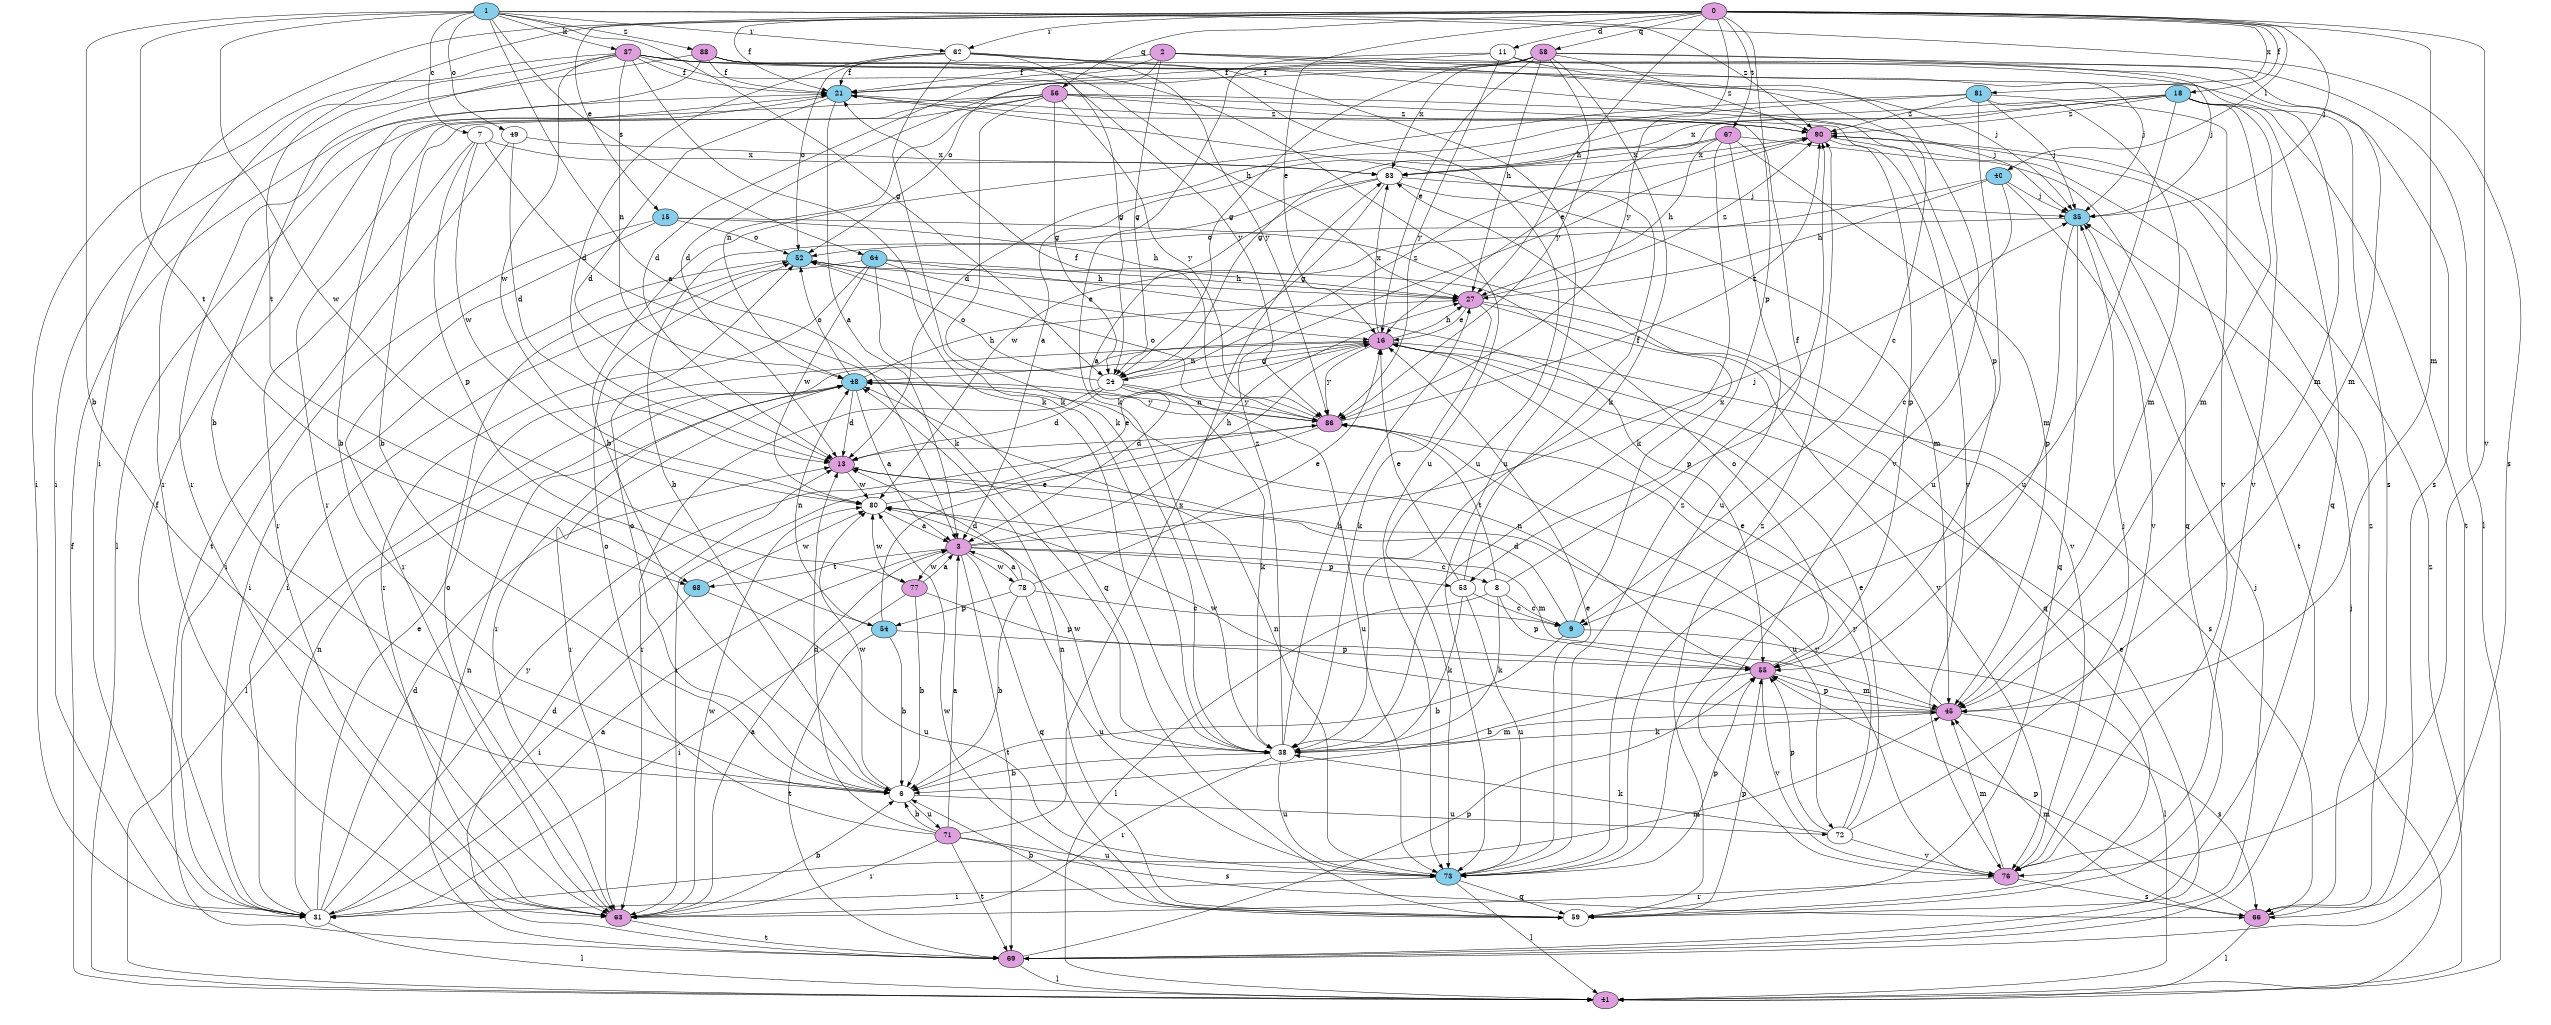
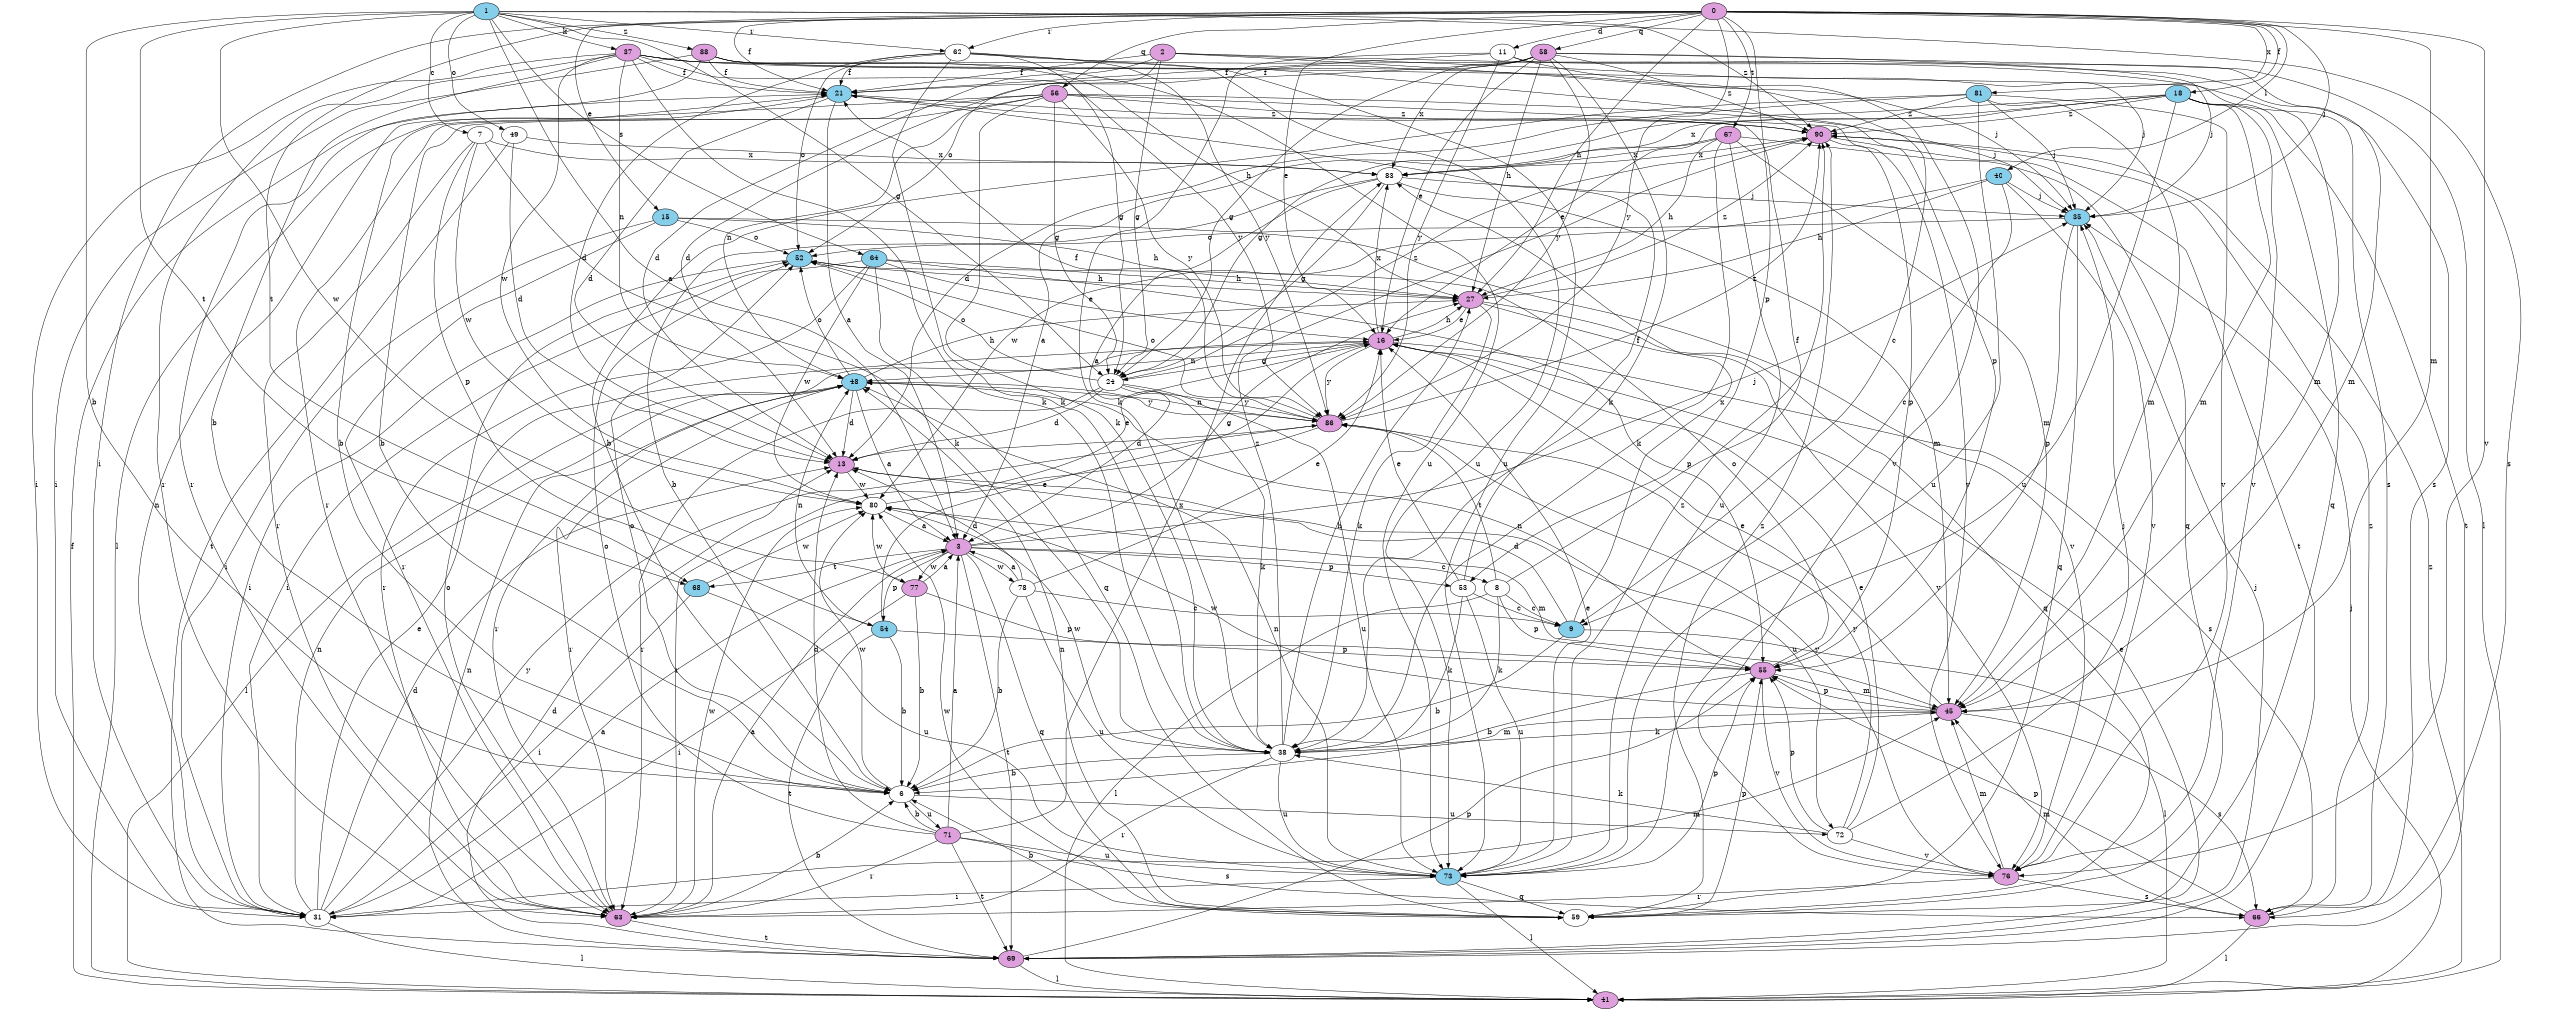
edge "3" -> "27": label "h" -> "g"
edge "31" -> "21": label "f" -> "n"
edge "78" -> "54": now "3" -> "54"
